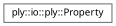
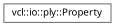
node "ply::io::ply::Property": label "ply::io::ply::Property" -> "vcl::io::ply::Property"
